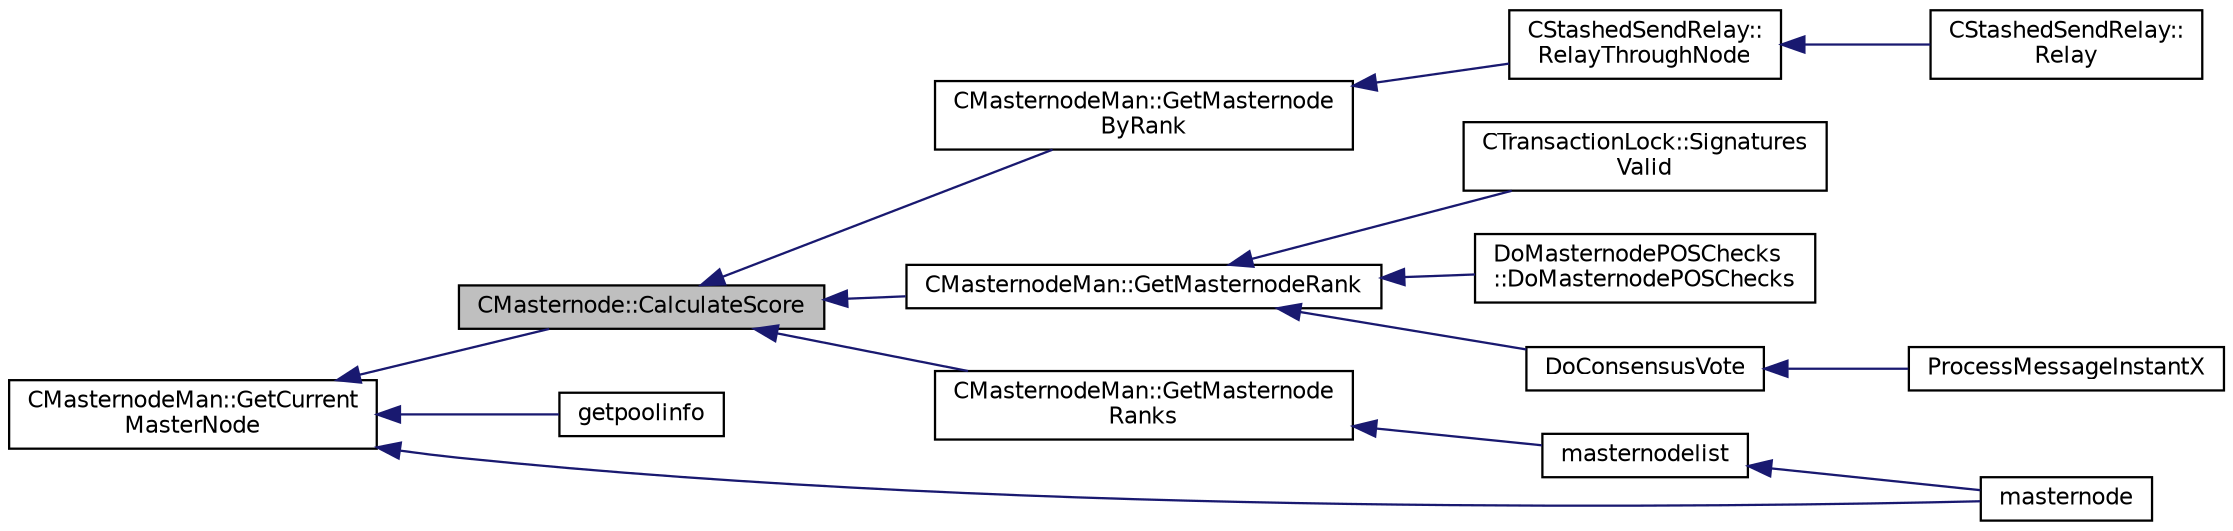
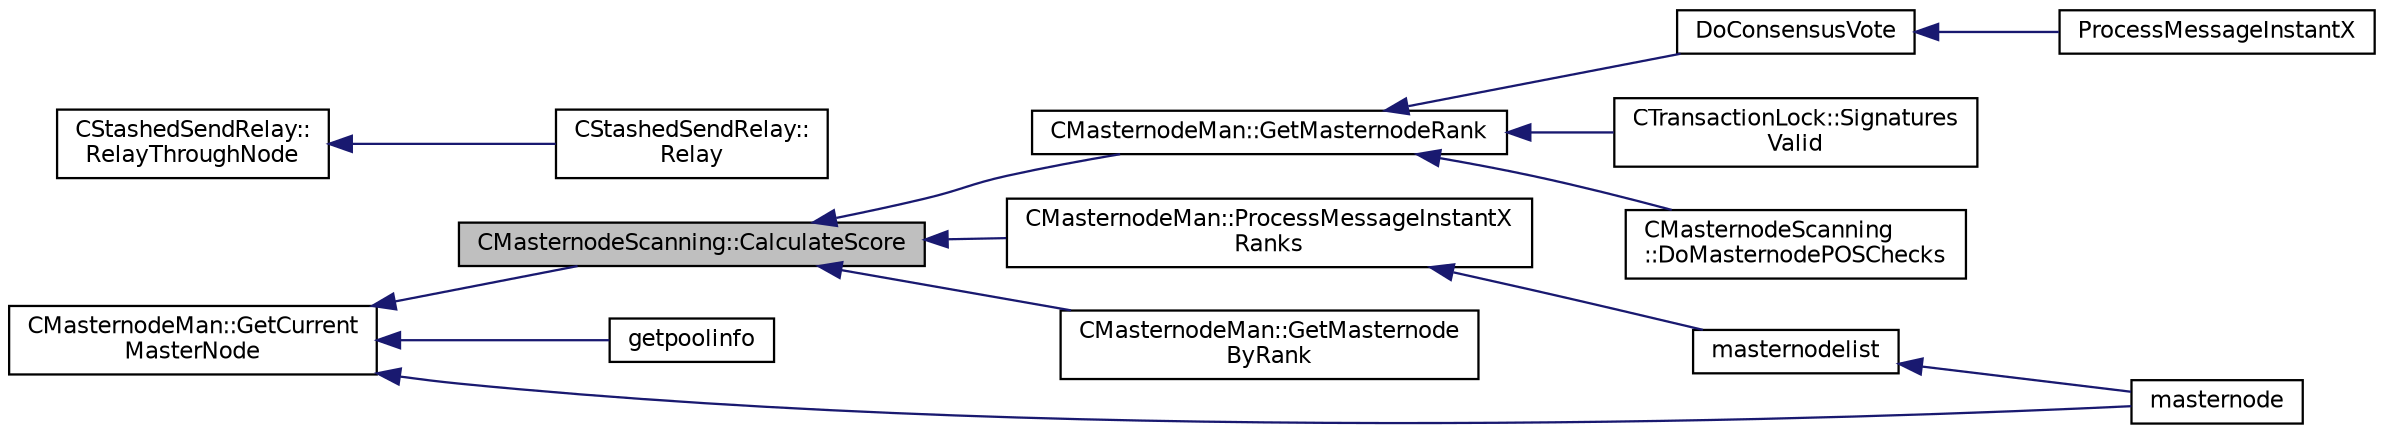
edge "CStashedSendRelay:: RelayThroughNode" -> "CMasternodeMan::GetMasternode ByRank": removed
node "DoMasternodePOSChecks ::DoMasternodePOSChecks": label "DoMasternodePOSChecks ::DoMasternodePOSChecks" -> "CMasternodeScanning ::DoMasternodePOSChecks"
node "CMasternode::CalculateScore": label "CMasternode::CalculateScore" -> "CMasternodeScanning::CalculateScore"
node "CMasternodeMan::GetMasternode Ranks": label "CMasternodeMan::GetMasternode Ranks" -> "CMasternodeMan::ProcessMessageInstantX Ranks"
